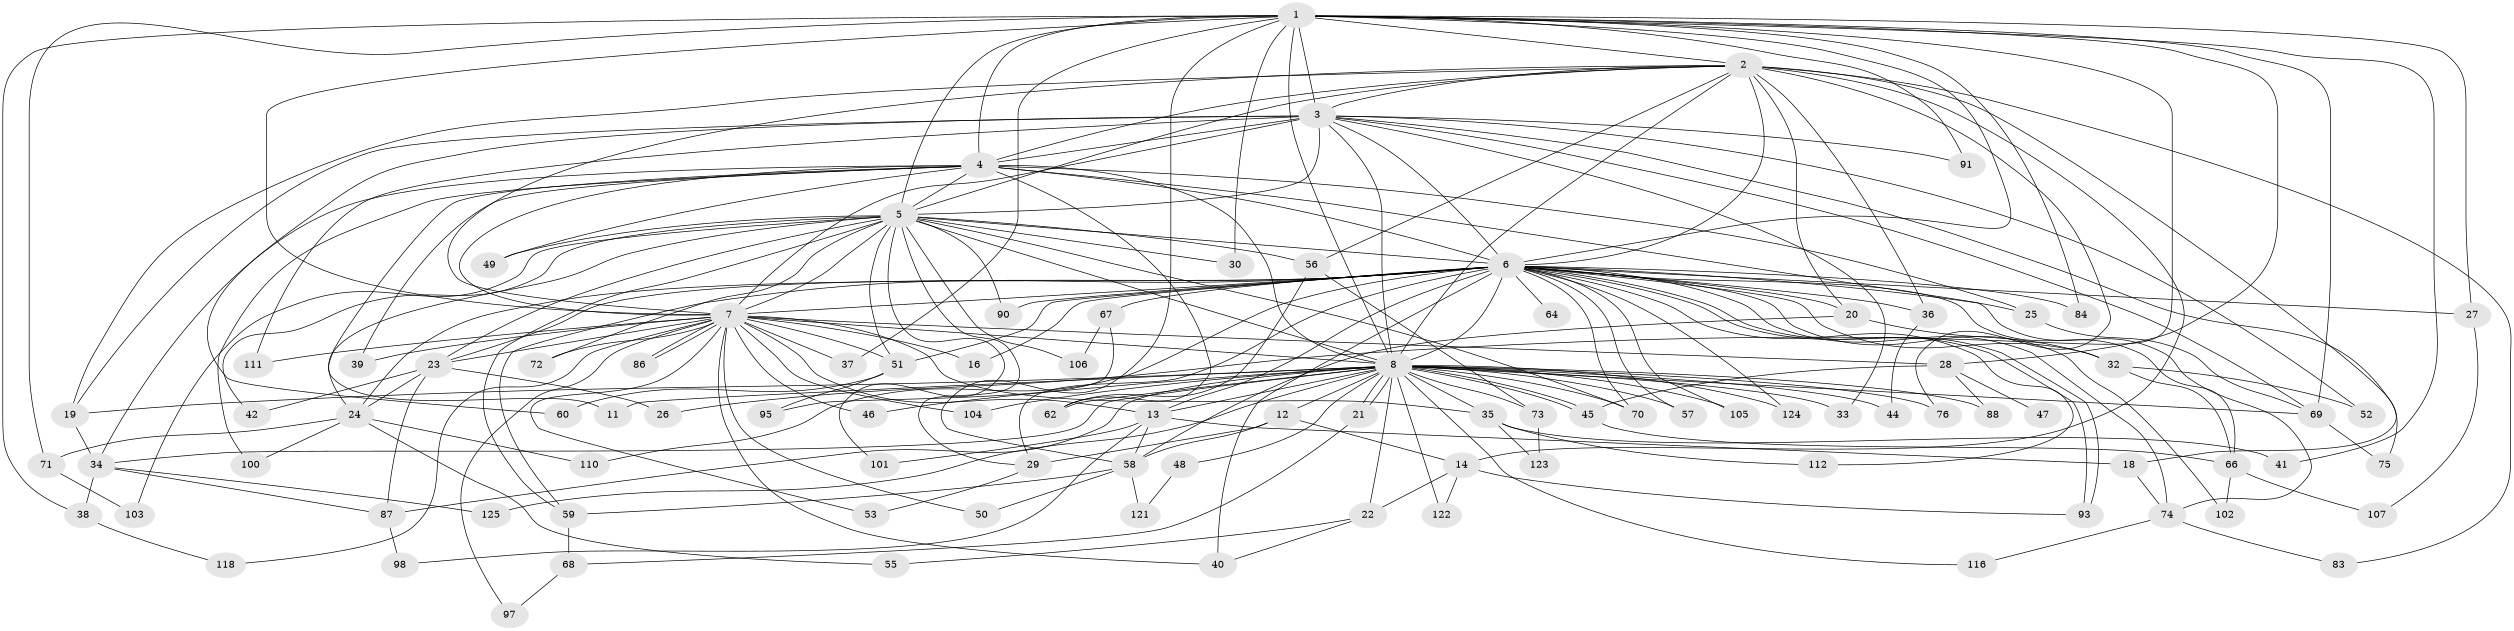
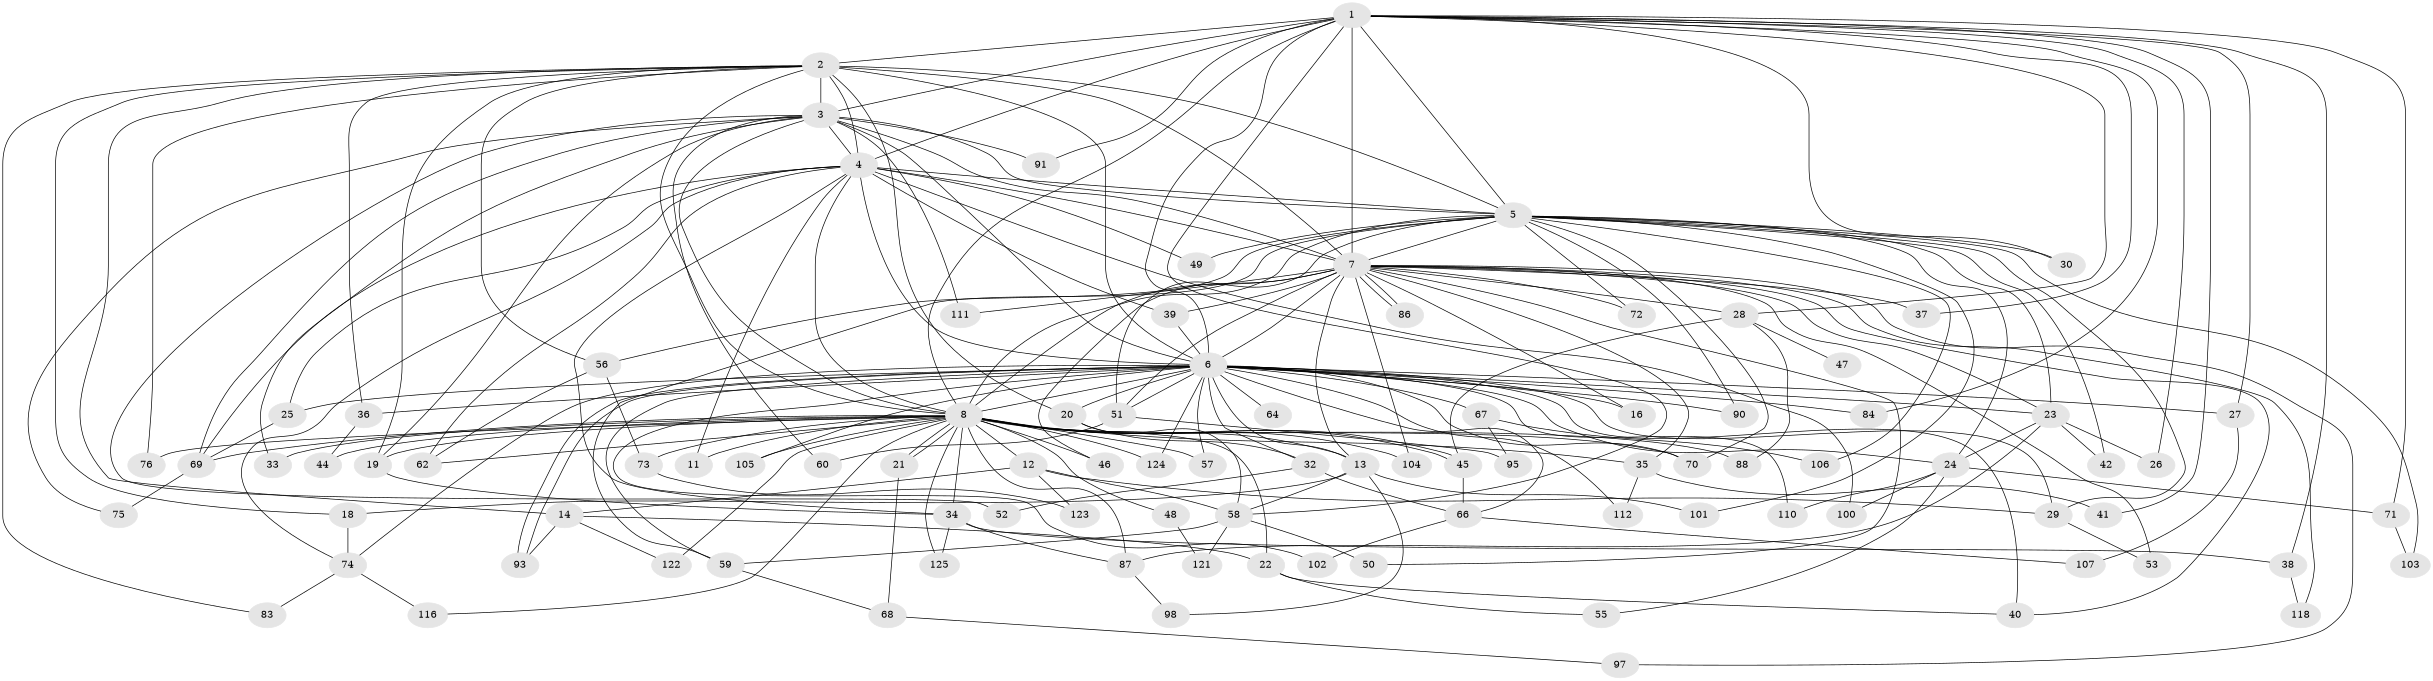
edge "1" -- "69": now "4" -- "69"
edge "5" -- "6": now "39" -- "6"
edge "35" -- "123": now "12" -- "123"
